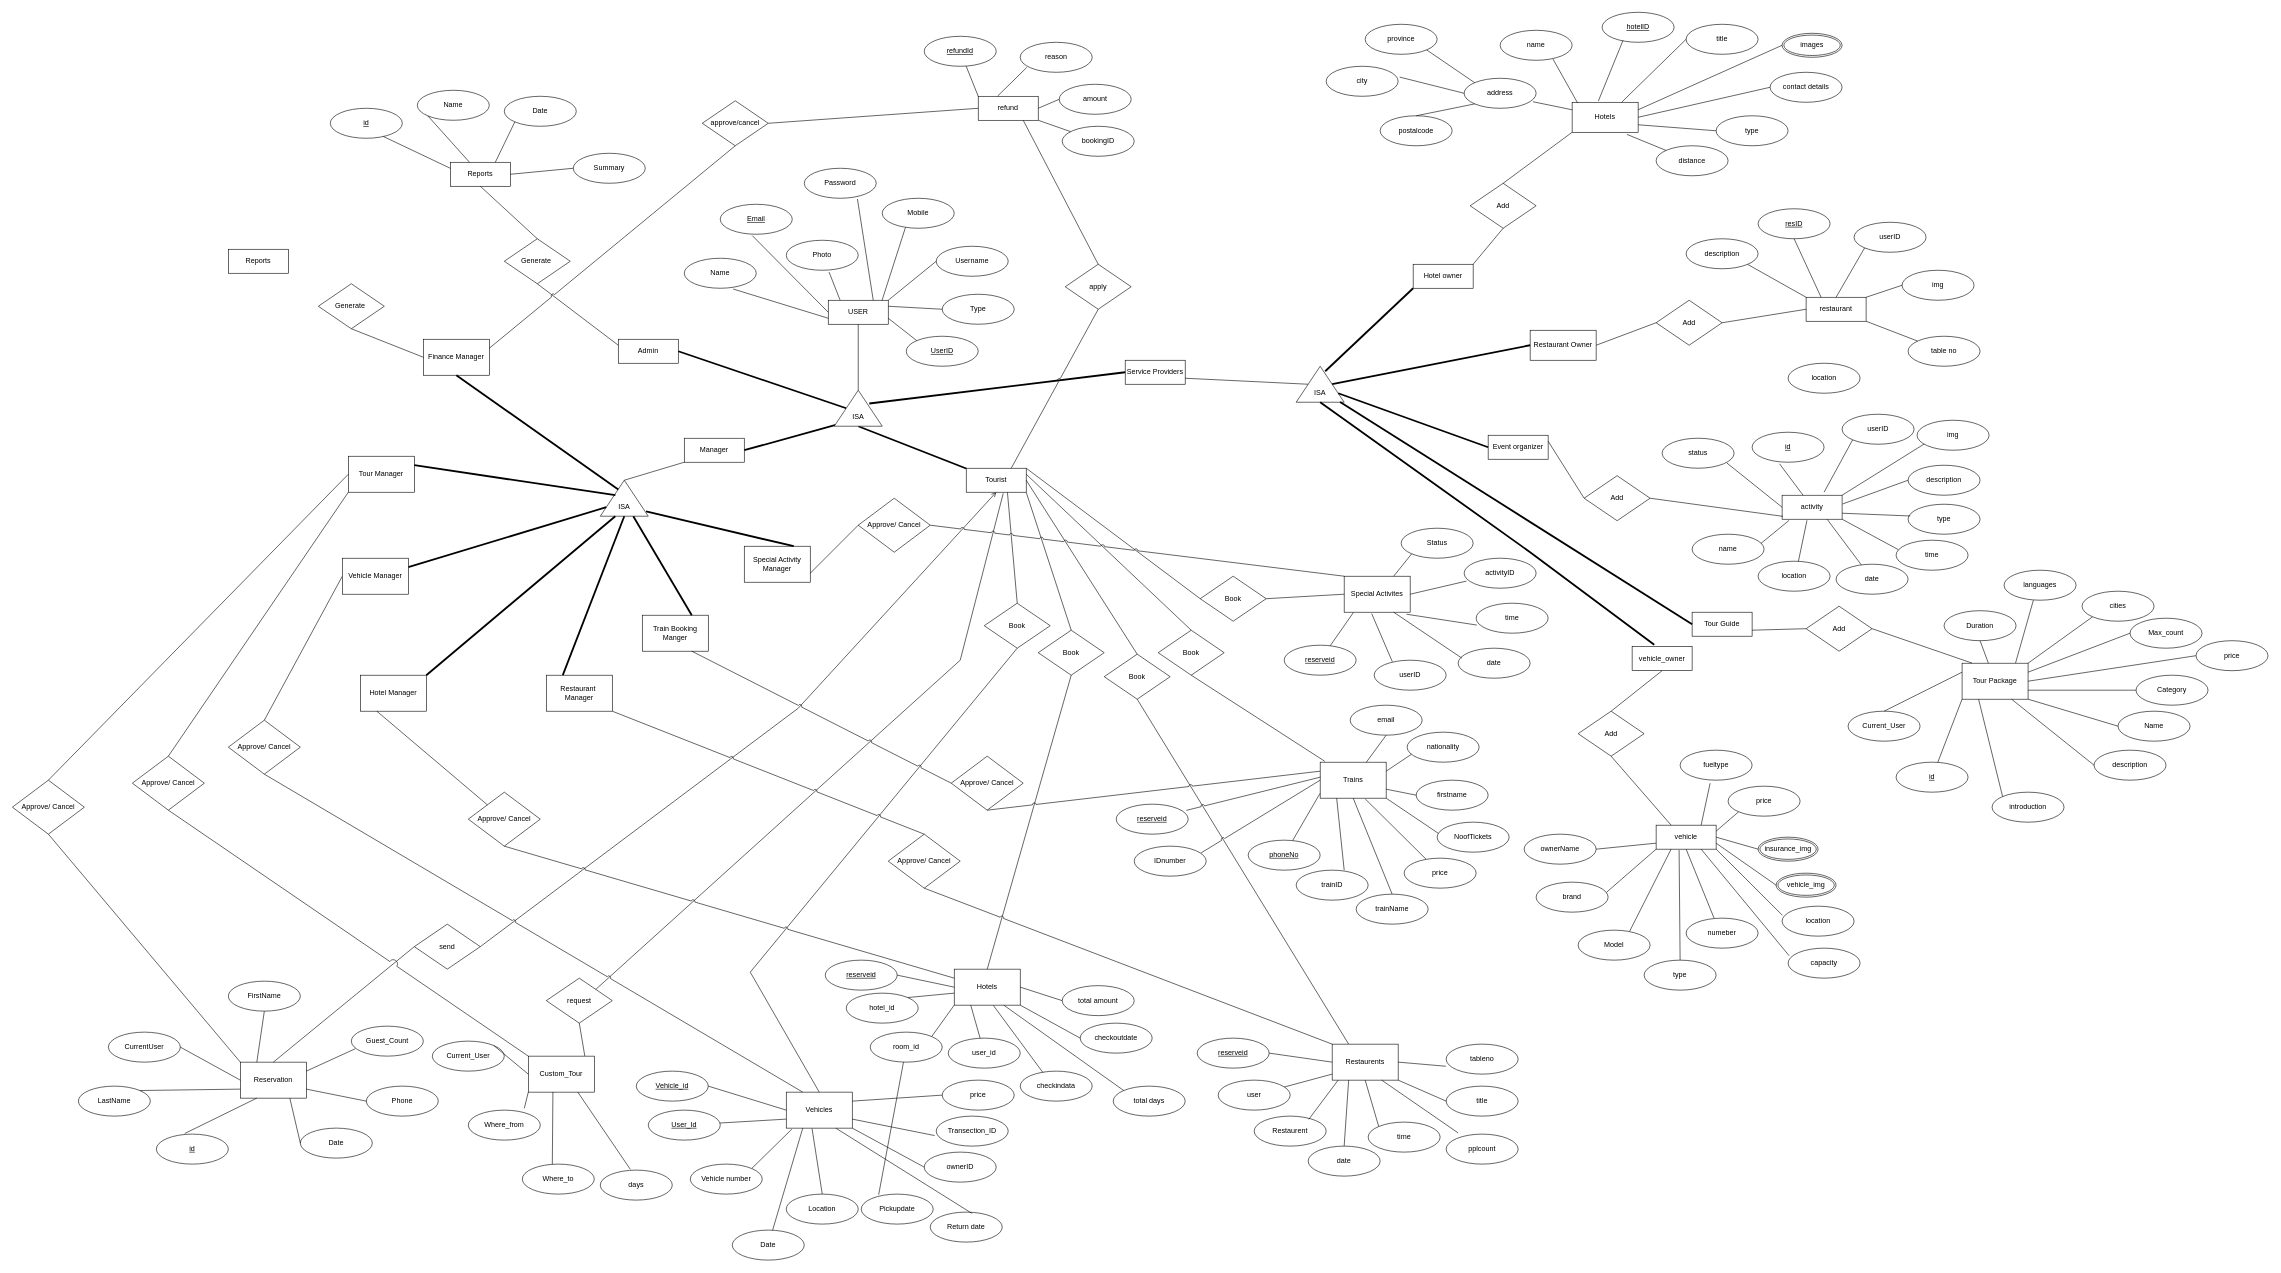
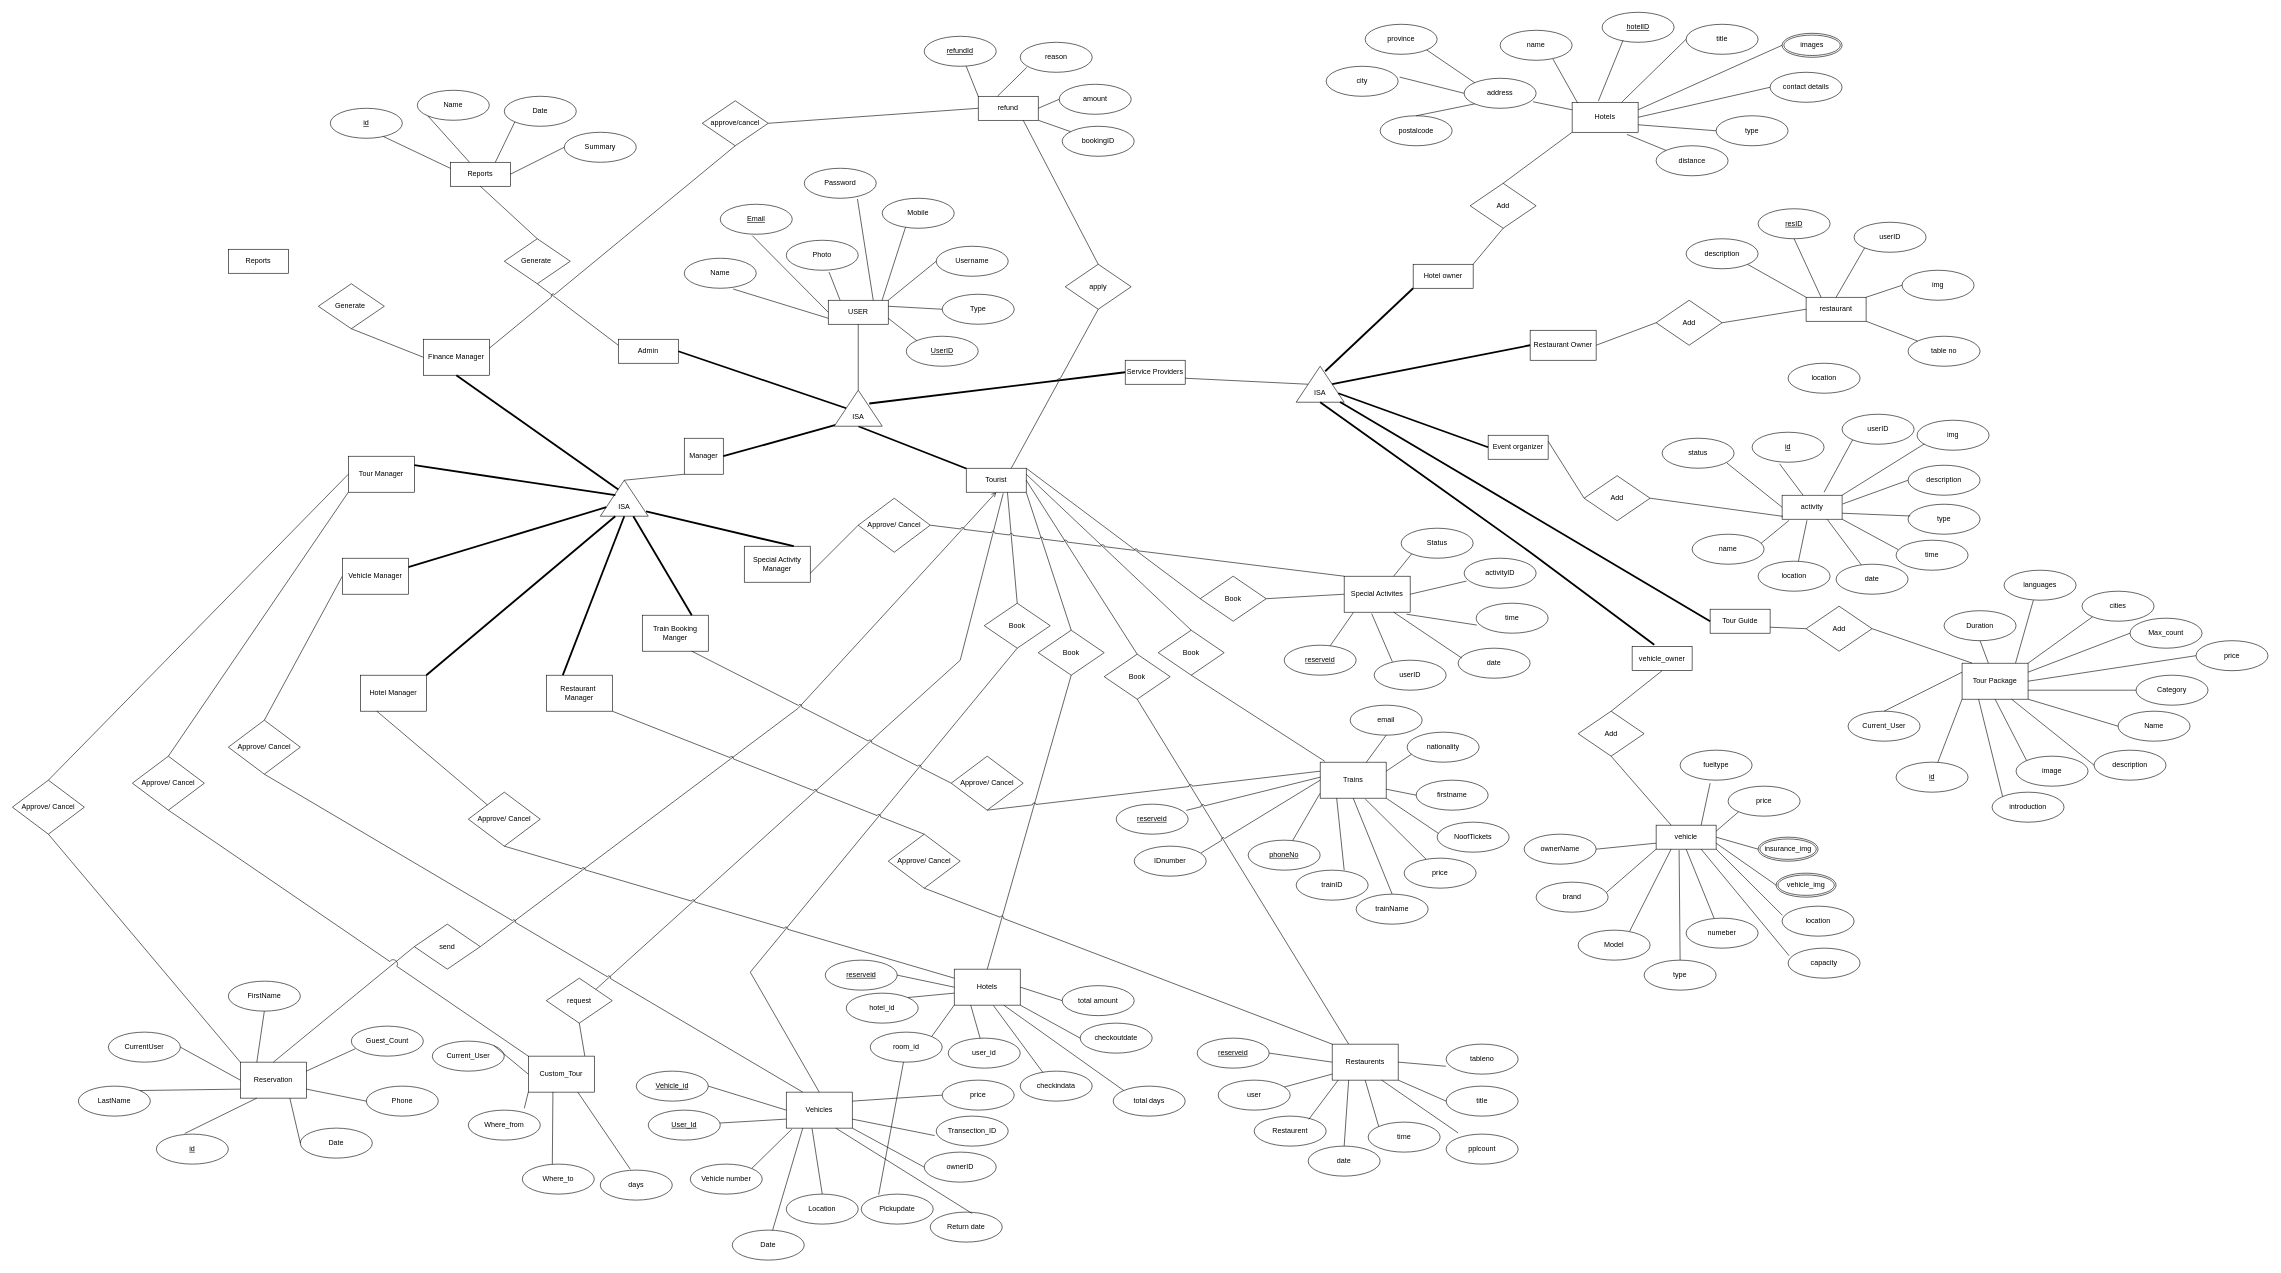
node "Summary": moved (609, 168) -> (600, 147)
node "Manager": size 60x24 -> 39x36
node "Tour Guide": moved (1722, 624) -> (1740, 621)
edge "Tour Package" -- "image": added
node "image": added
